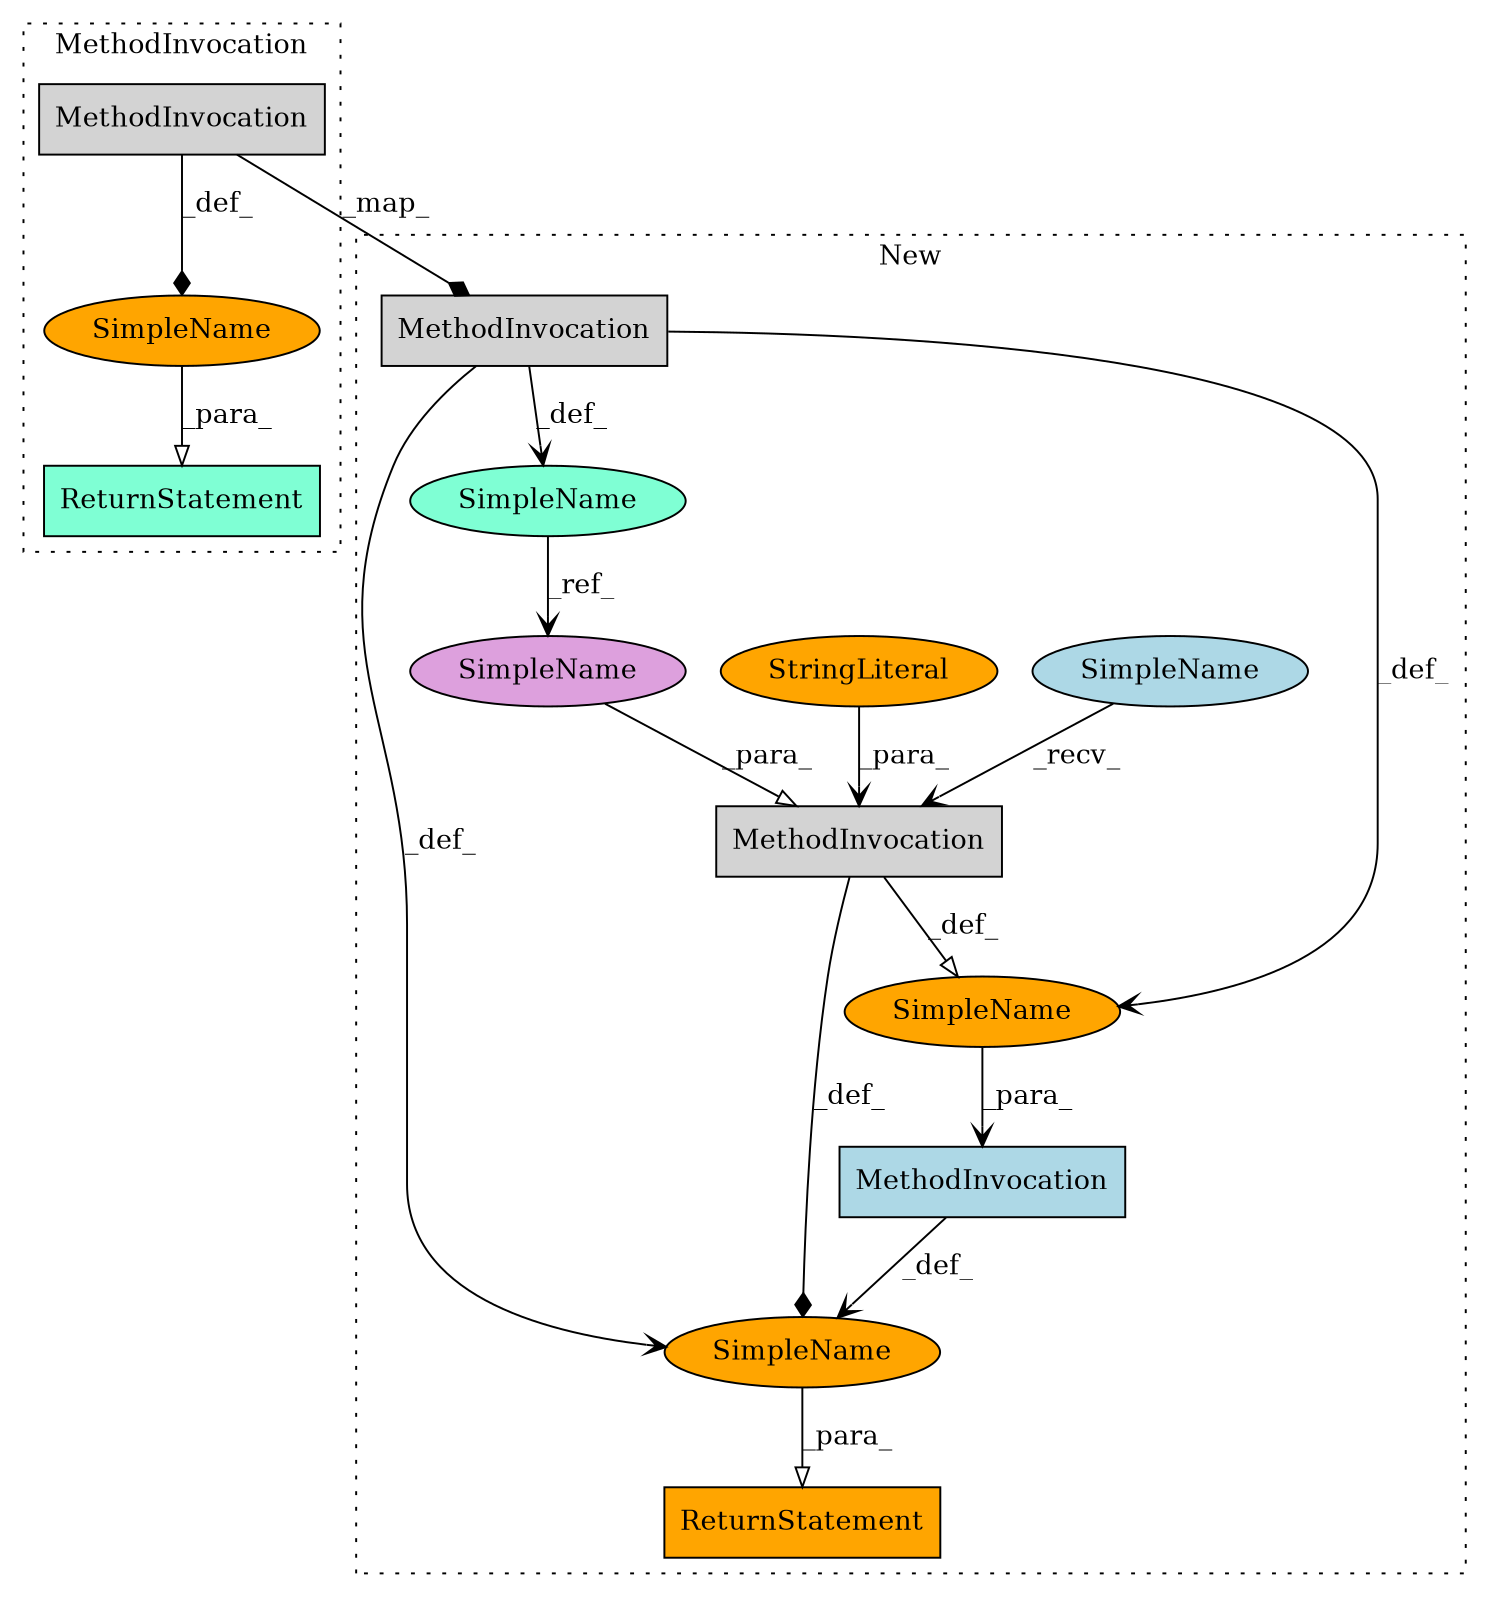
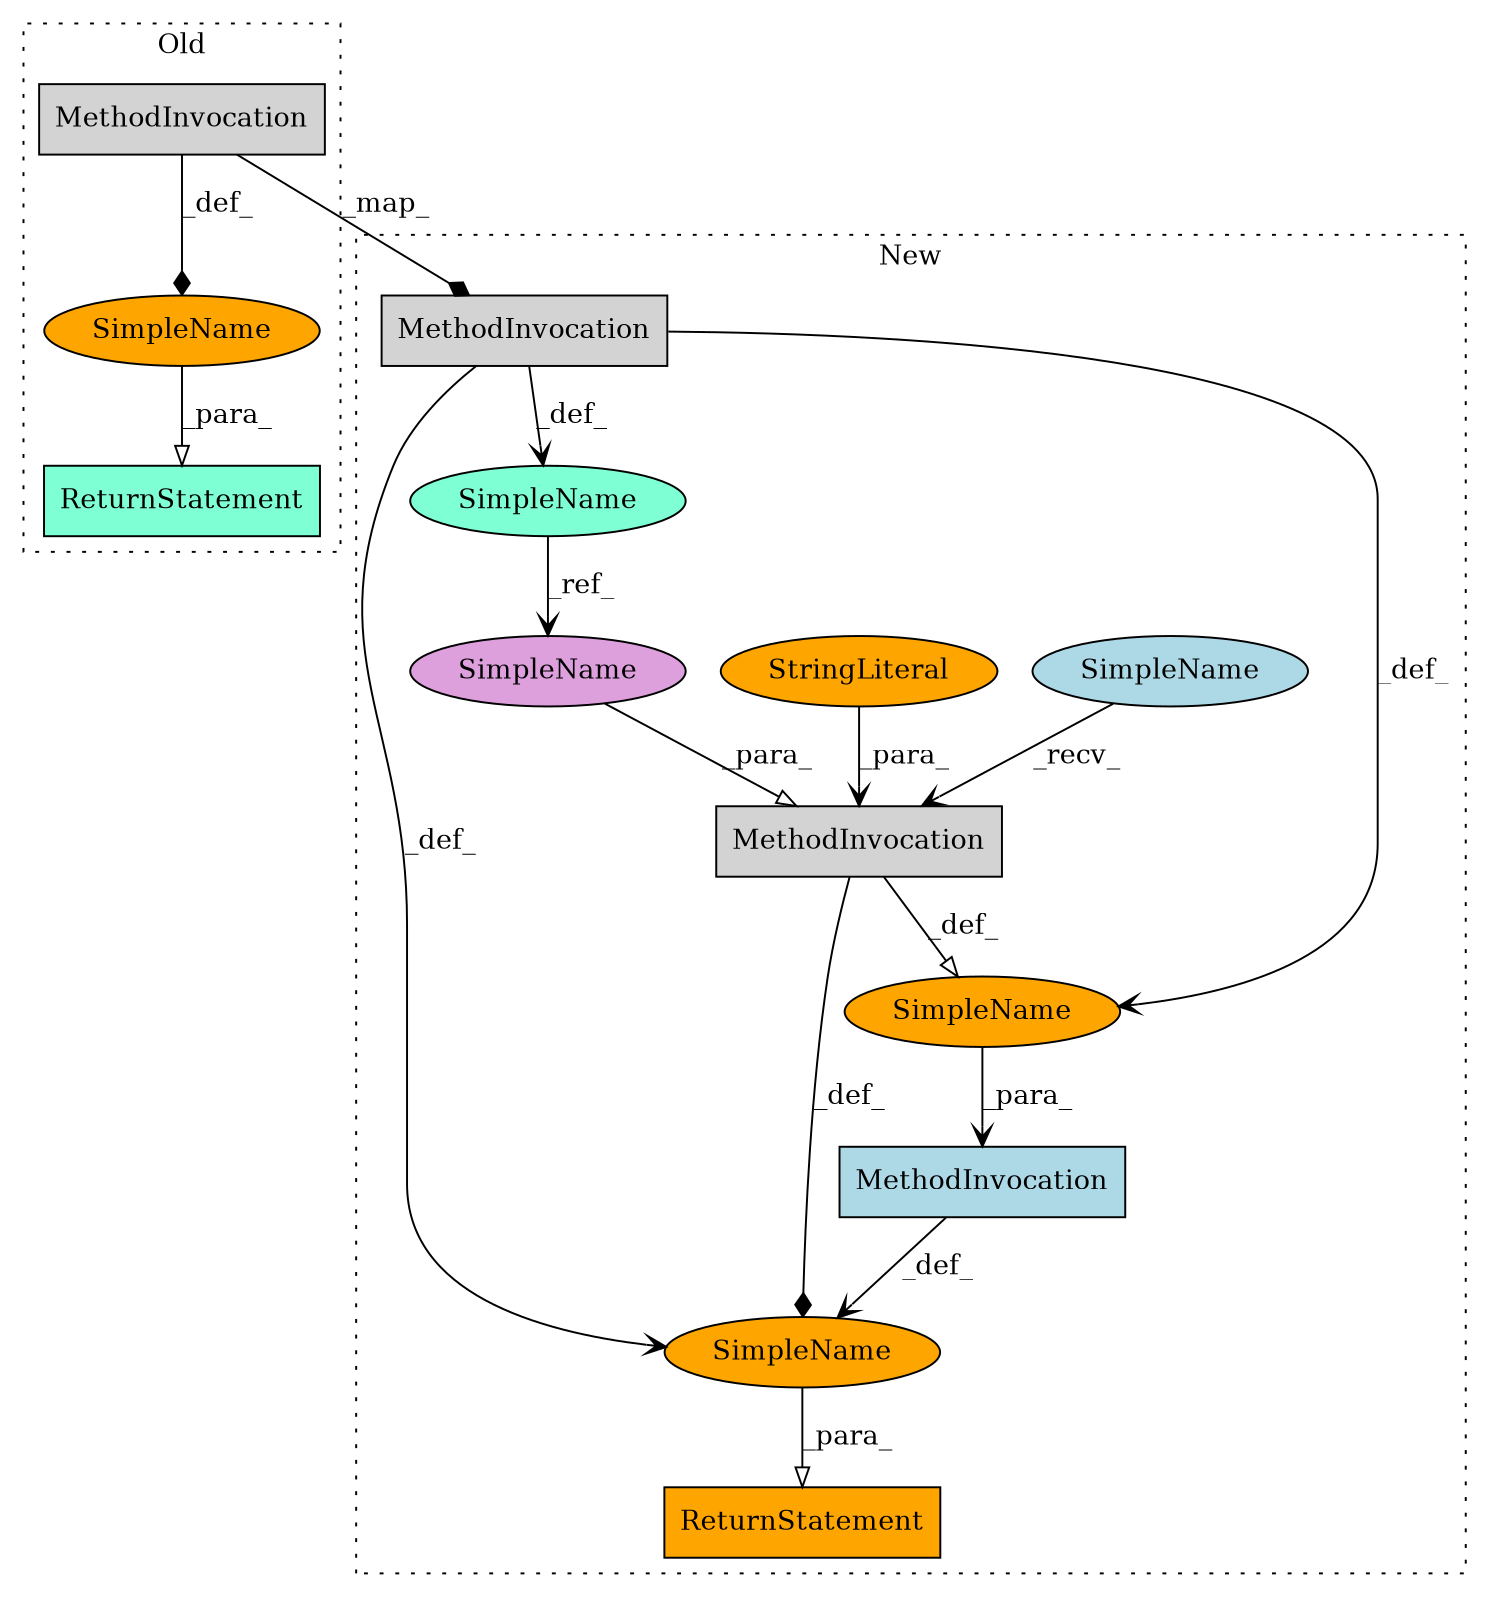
cluster "MethodInvocation": label "MethodInvocation" -> "Old"
